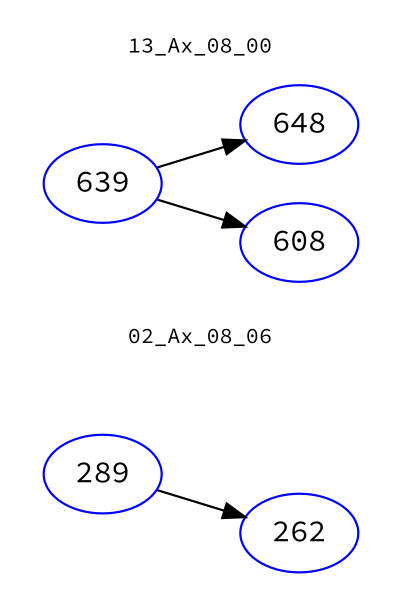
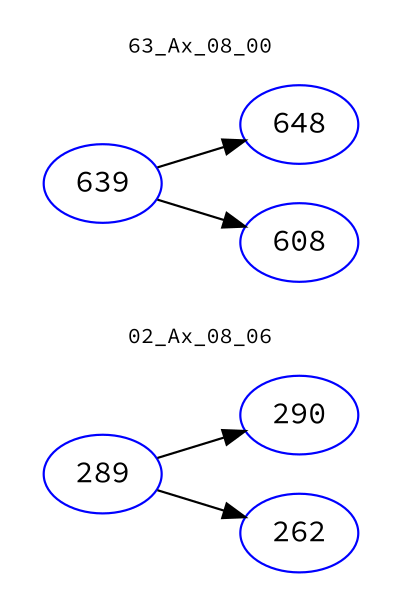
cluster "13_Ax_08_00": label "13_Ax_08_00" -> "63_Ax_08_00"
node "290": added
